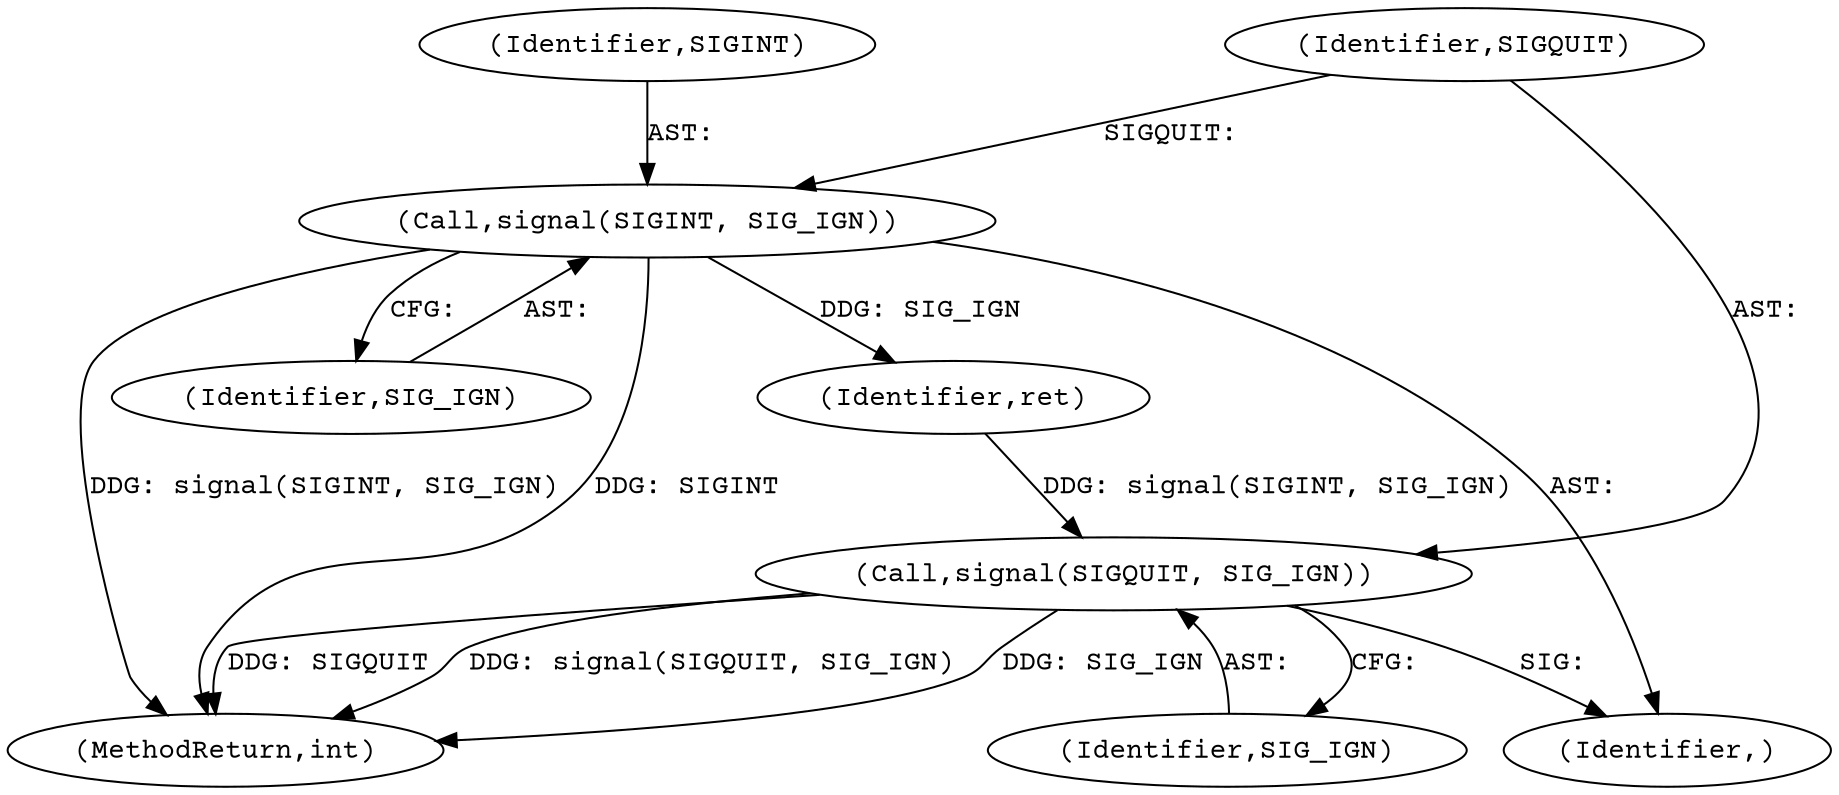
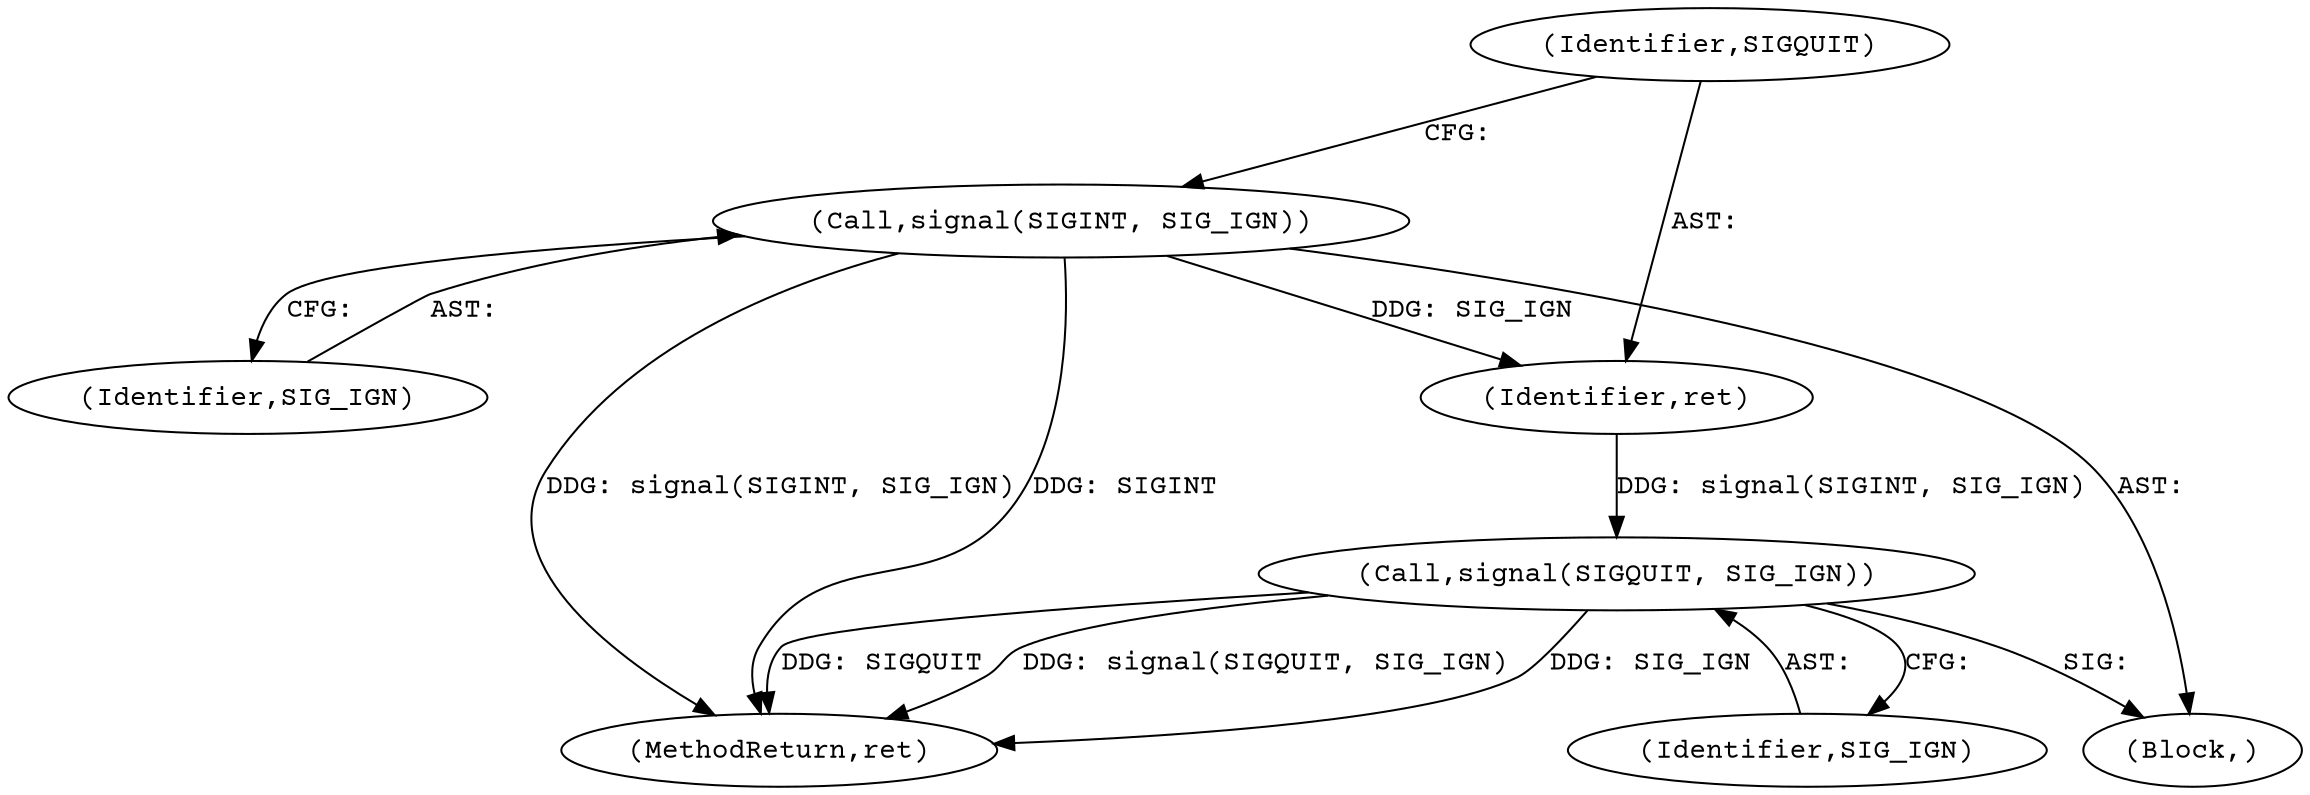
node "(Identifier,SIGINT)": removed
edge "(Identifier,SIGQUIT)" -> "(Call,signal(SIGINT, SIG_IGN))": label "SIGQUIT: " -> "CFG: "
edge "(Identifier,SIGQUIT)" -> "(Call,signal(SIGQUIT, SIG_IGN))": now "(Identifier,SIGQUIT)" -> "(Identifier,ret)"
node "(MethodReturn,int)": label "(MethodReturn,int)" -> "(MethodReturn,ret)"
node "(Identifier,)": label "(Identifier,)" -> "(Block,)"
